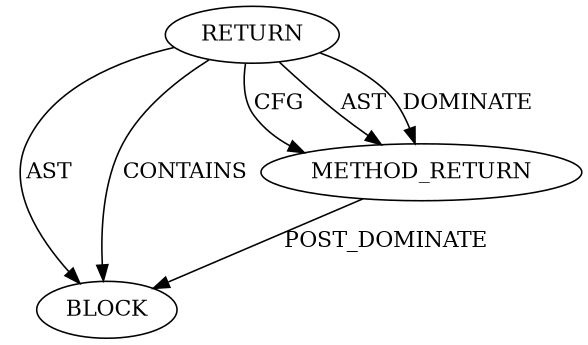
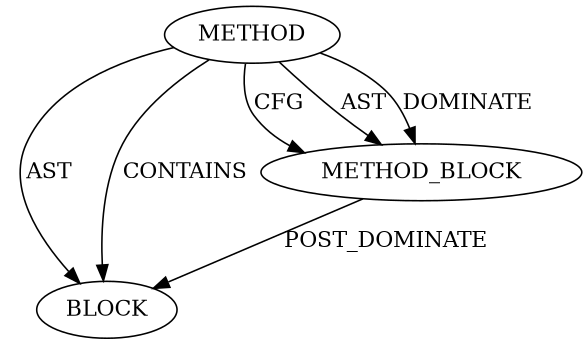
node "RETURN": label "RETURN" -> "METHOD"
node "METHOD_RETURN": label "METHOD_RETURN" -> "METHOD_BLOCK"
